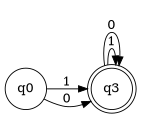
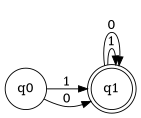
node "q3": label "q3" -> "q1"
